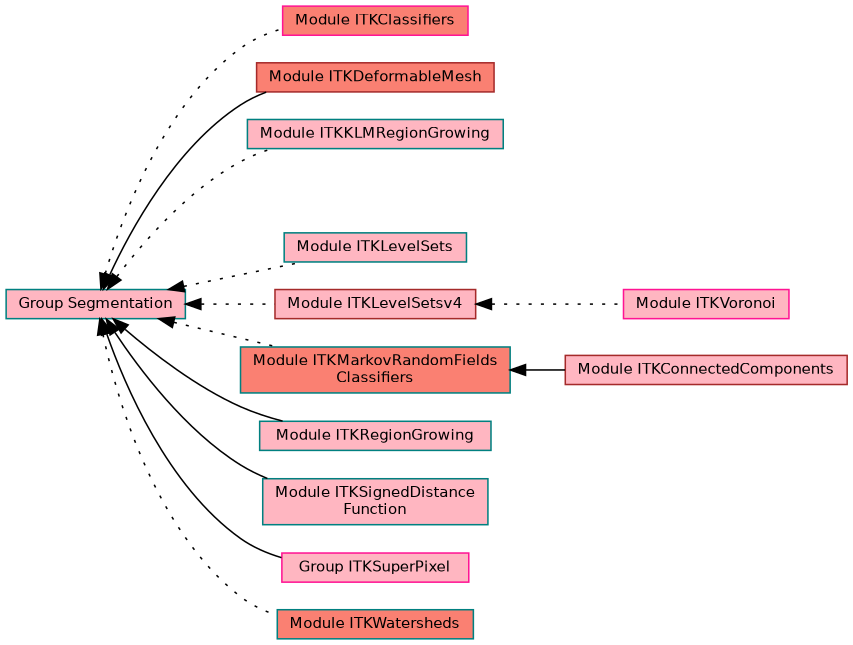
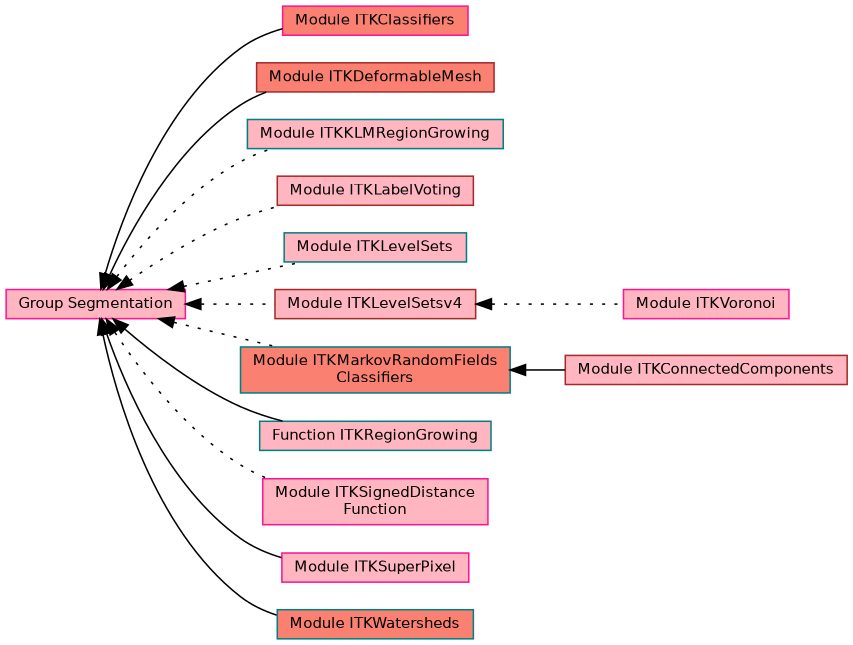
edge "Module ITKClassifiers" -> "Group Segmentation": style dotted -> solid
node "Module ITKLabelVoting": added
node "Group Segmentation": color teal -> deeppink
edge "Module ITKSignedDistance Function" -> "Group Segmentation": style solid -> dotted
node "Module ITKRegionGrowing": label "Module ITKRegionGrowing" -> "Function ITKRegionGrowing"
edge "Module ITKWatersheds" -> "Group Segmentation": style dotted -> solid
node "Module ITKSignedDistance Function": color teal -> deeppink
node "Group ITKSuperPixel": label "Group ITKSuperPixel" -> "Module ITKSuperPixel"
